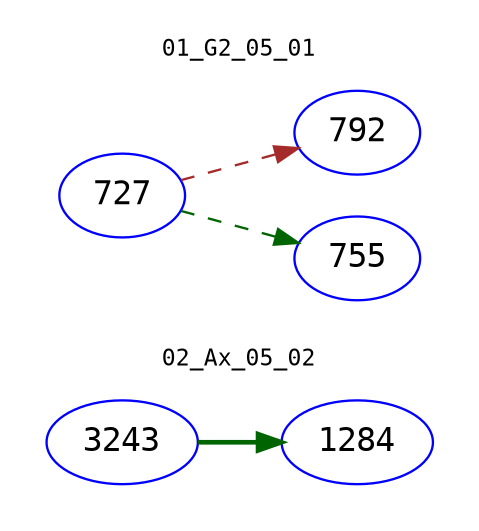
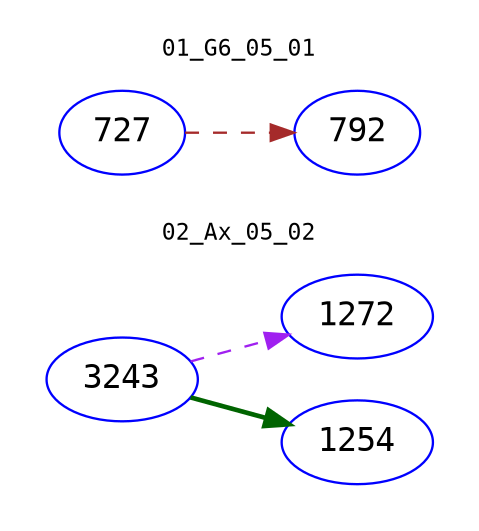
cluster "01_G2_05_01": label "01_G2_05_01" -> "01_G6_05_01"
node "755": removed
node "1272": added
node "1284": label "1284" -> "1254"
